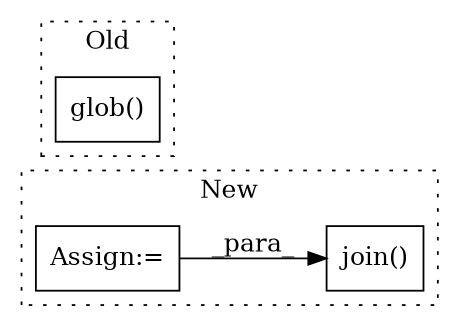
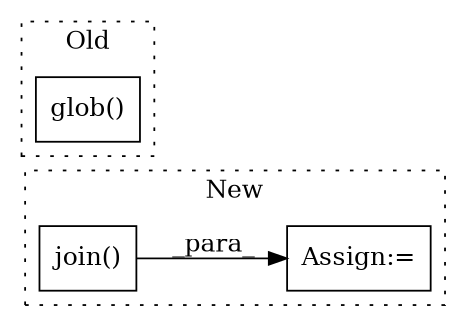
edge "Assign:=" -> "join()": reversed
